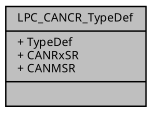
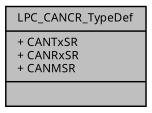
node "LPC_CANCR_TypeDef": text "+ TypeDef" -> "+ CANTxSR"
